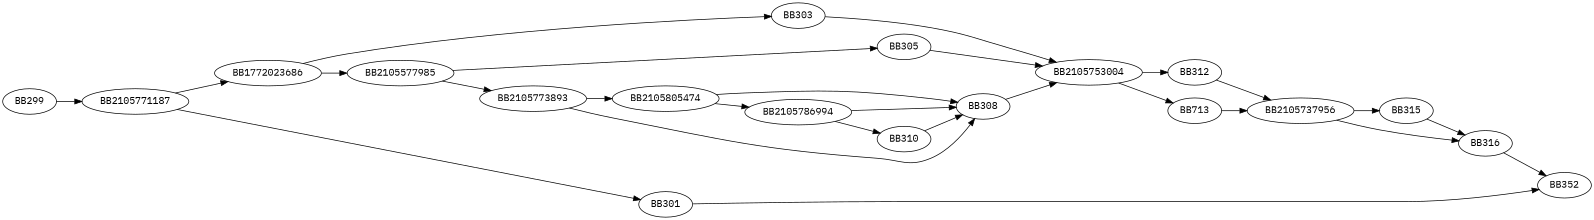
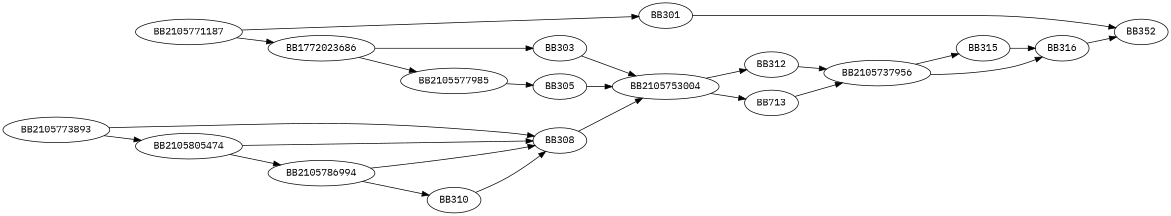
edge "BB2105577985" -> "BB2105773893": removed
node "BB299": removed
